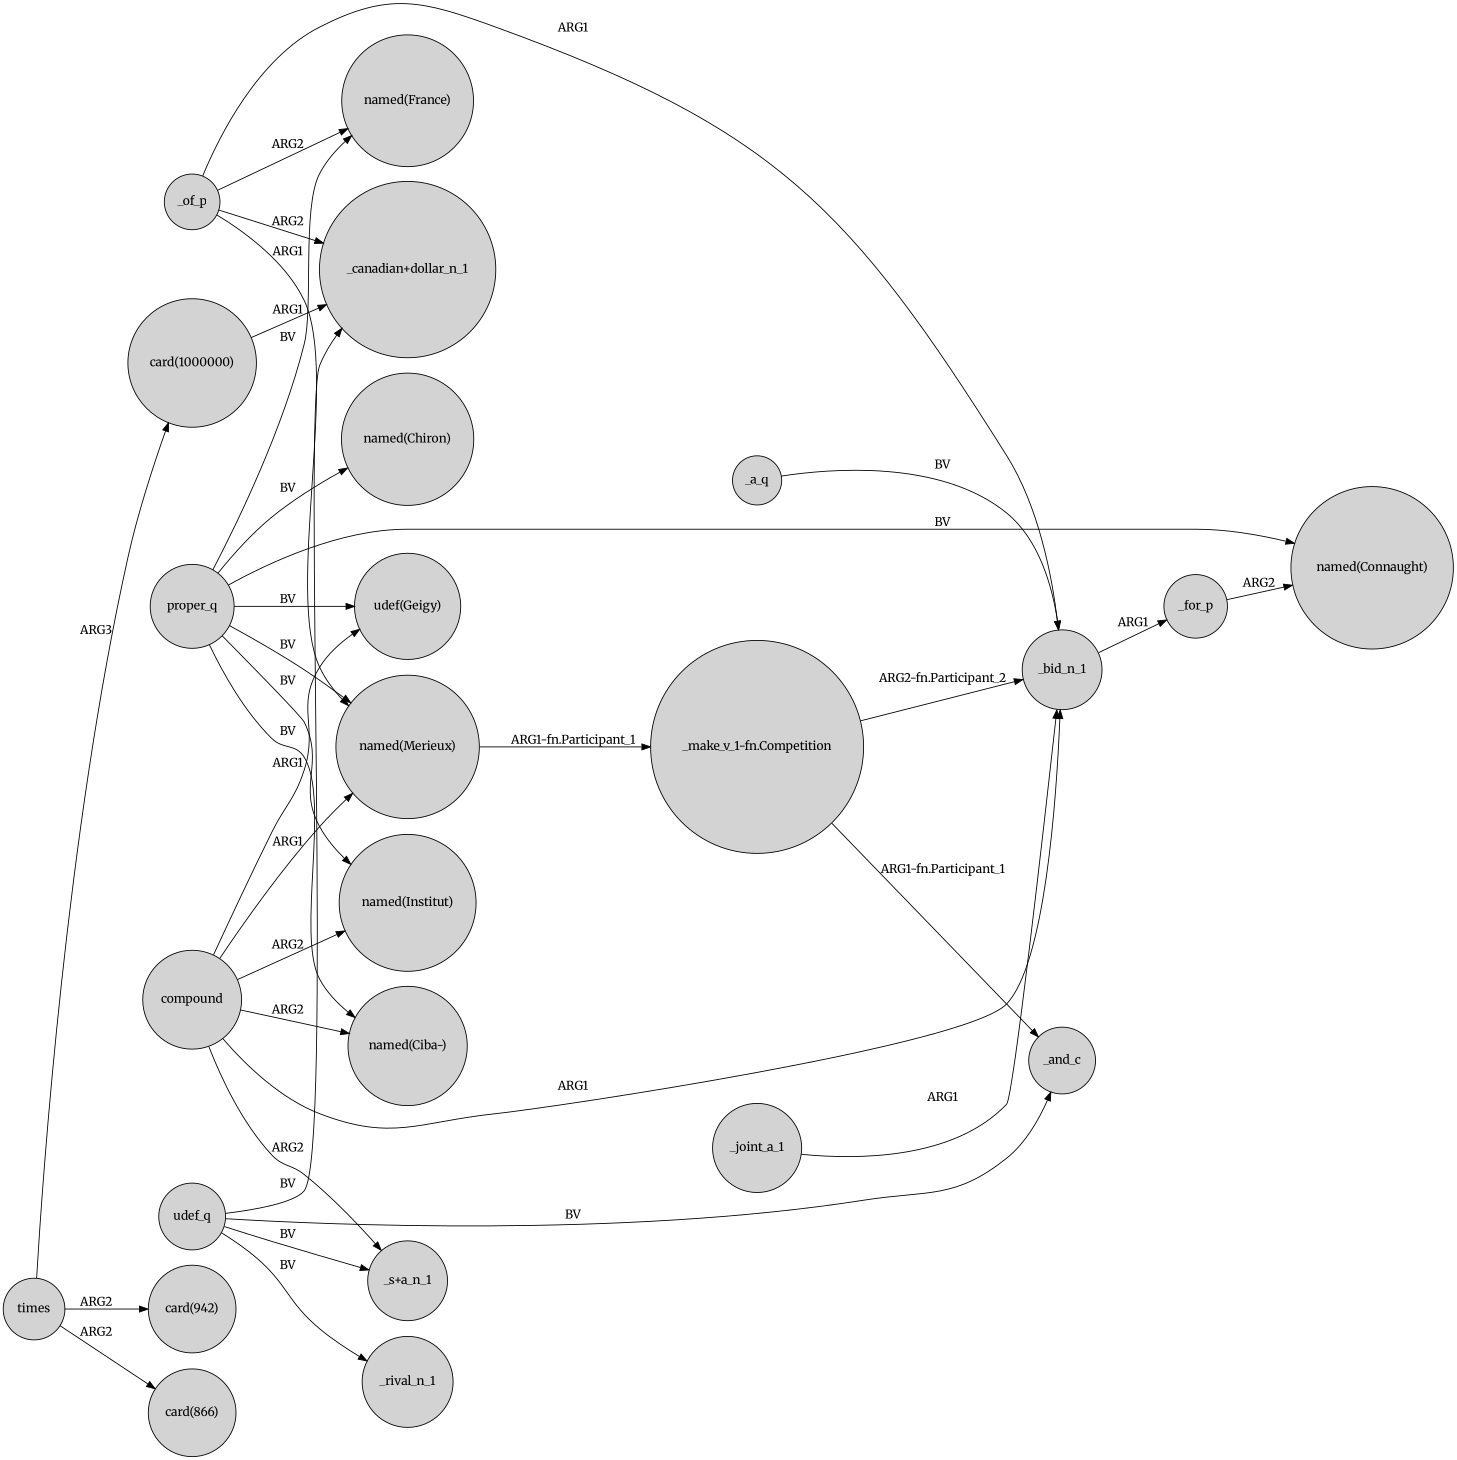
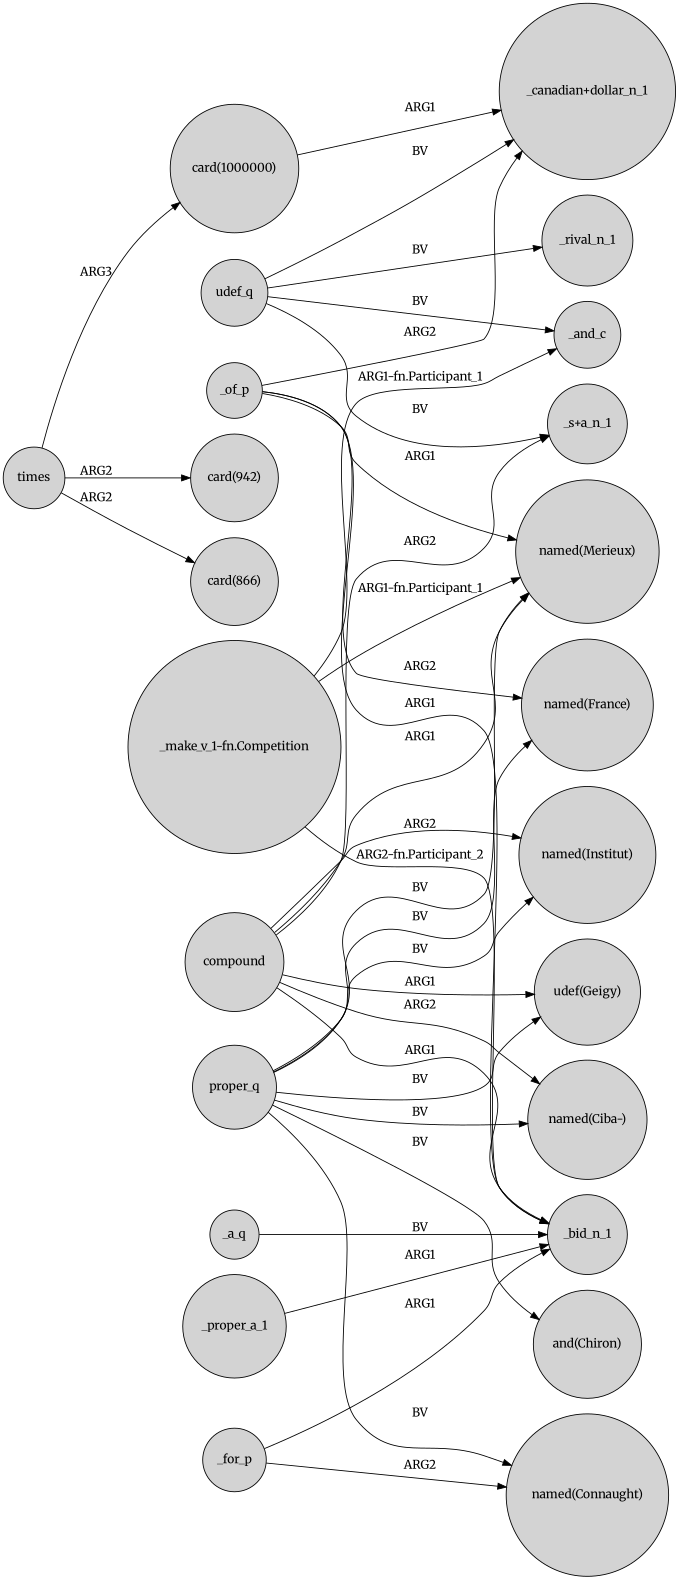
node "named(Chiron)": label "named(Chiron)" -> "and(Chiron)"
edge "_bid_n_1" -> "_for_p": reversed
edge "named(Merieux)" -> "_make_v_1-fn.Competition": reversed
node "_joint_a_1": label "_joint_a_1" -> "_proper_a_1"
